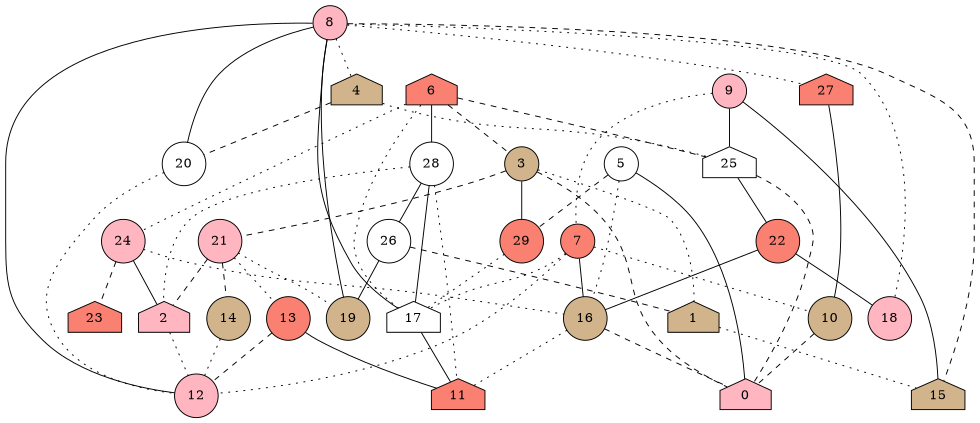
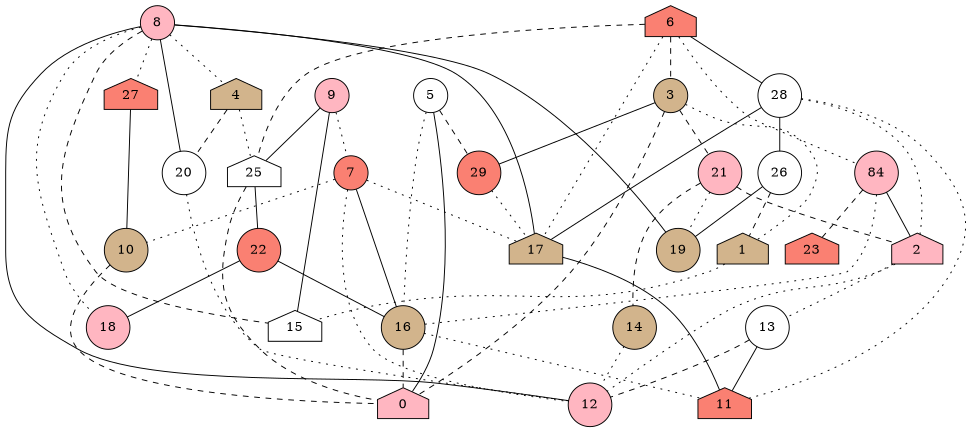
node "24": label "24" -> "84"
edge "21" -- "13": now "2" -- "13"
node "13": fillcolor salmon -> white
node "17": fillcolor white -> tan
node "15": fillcolor tan -> white
